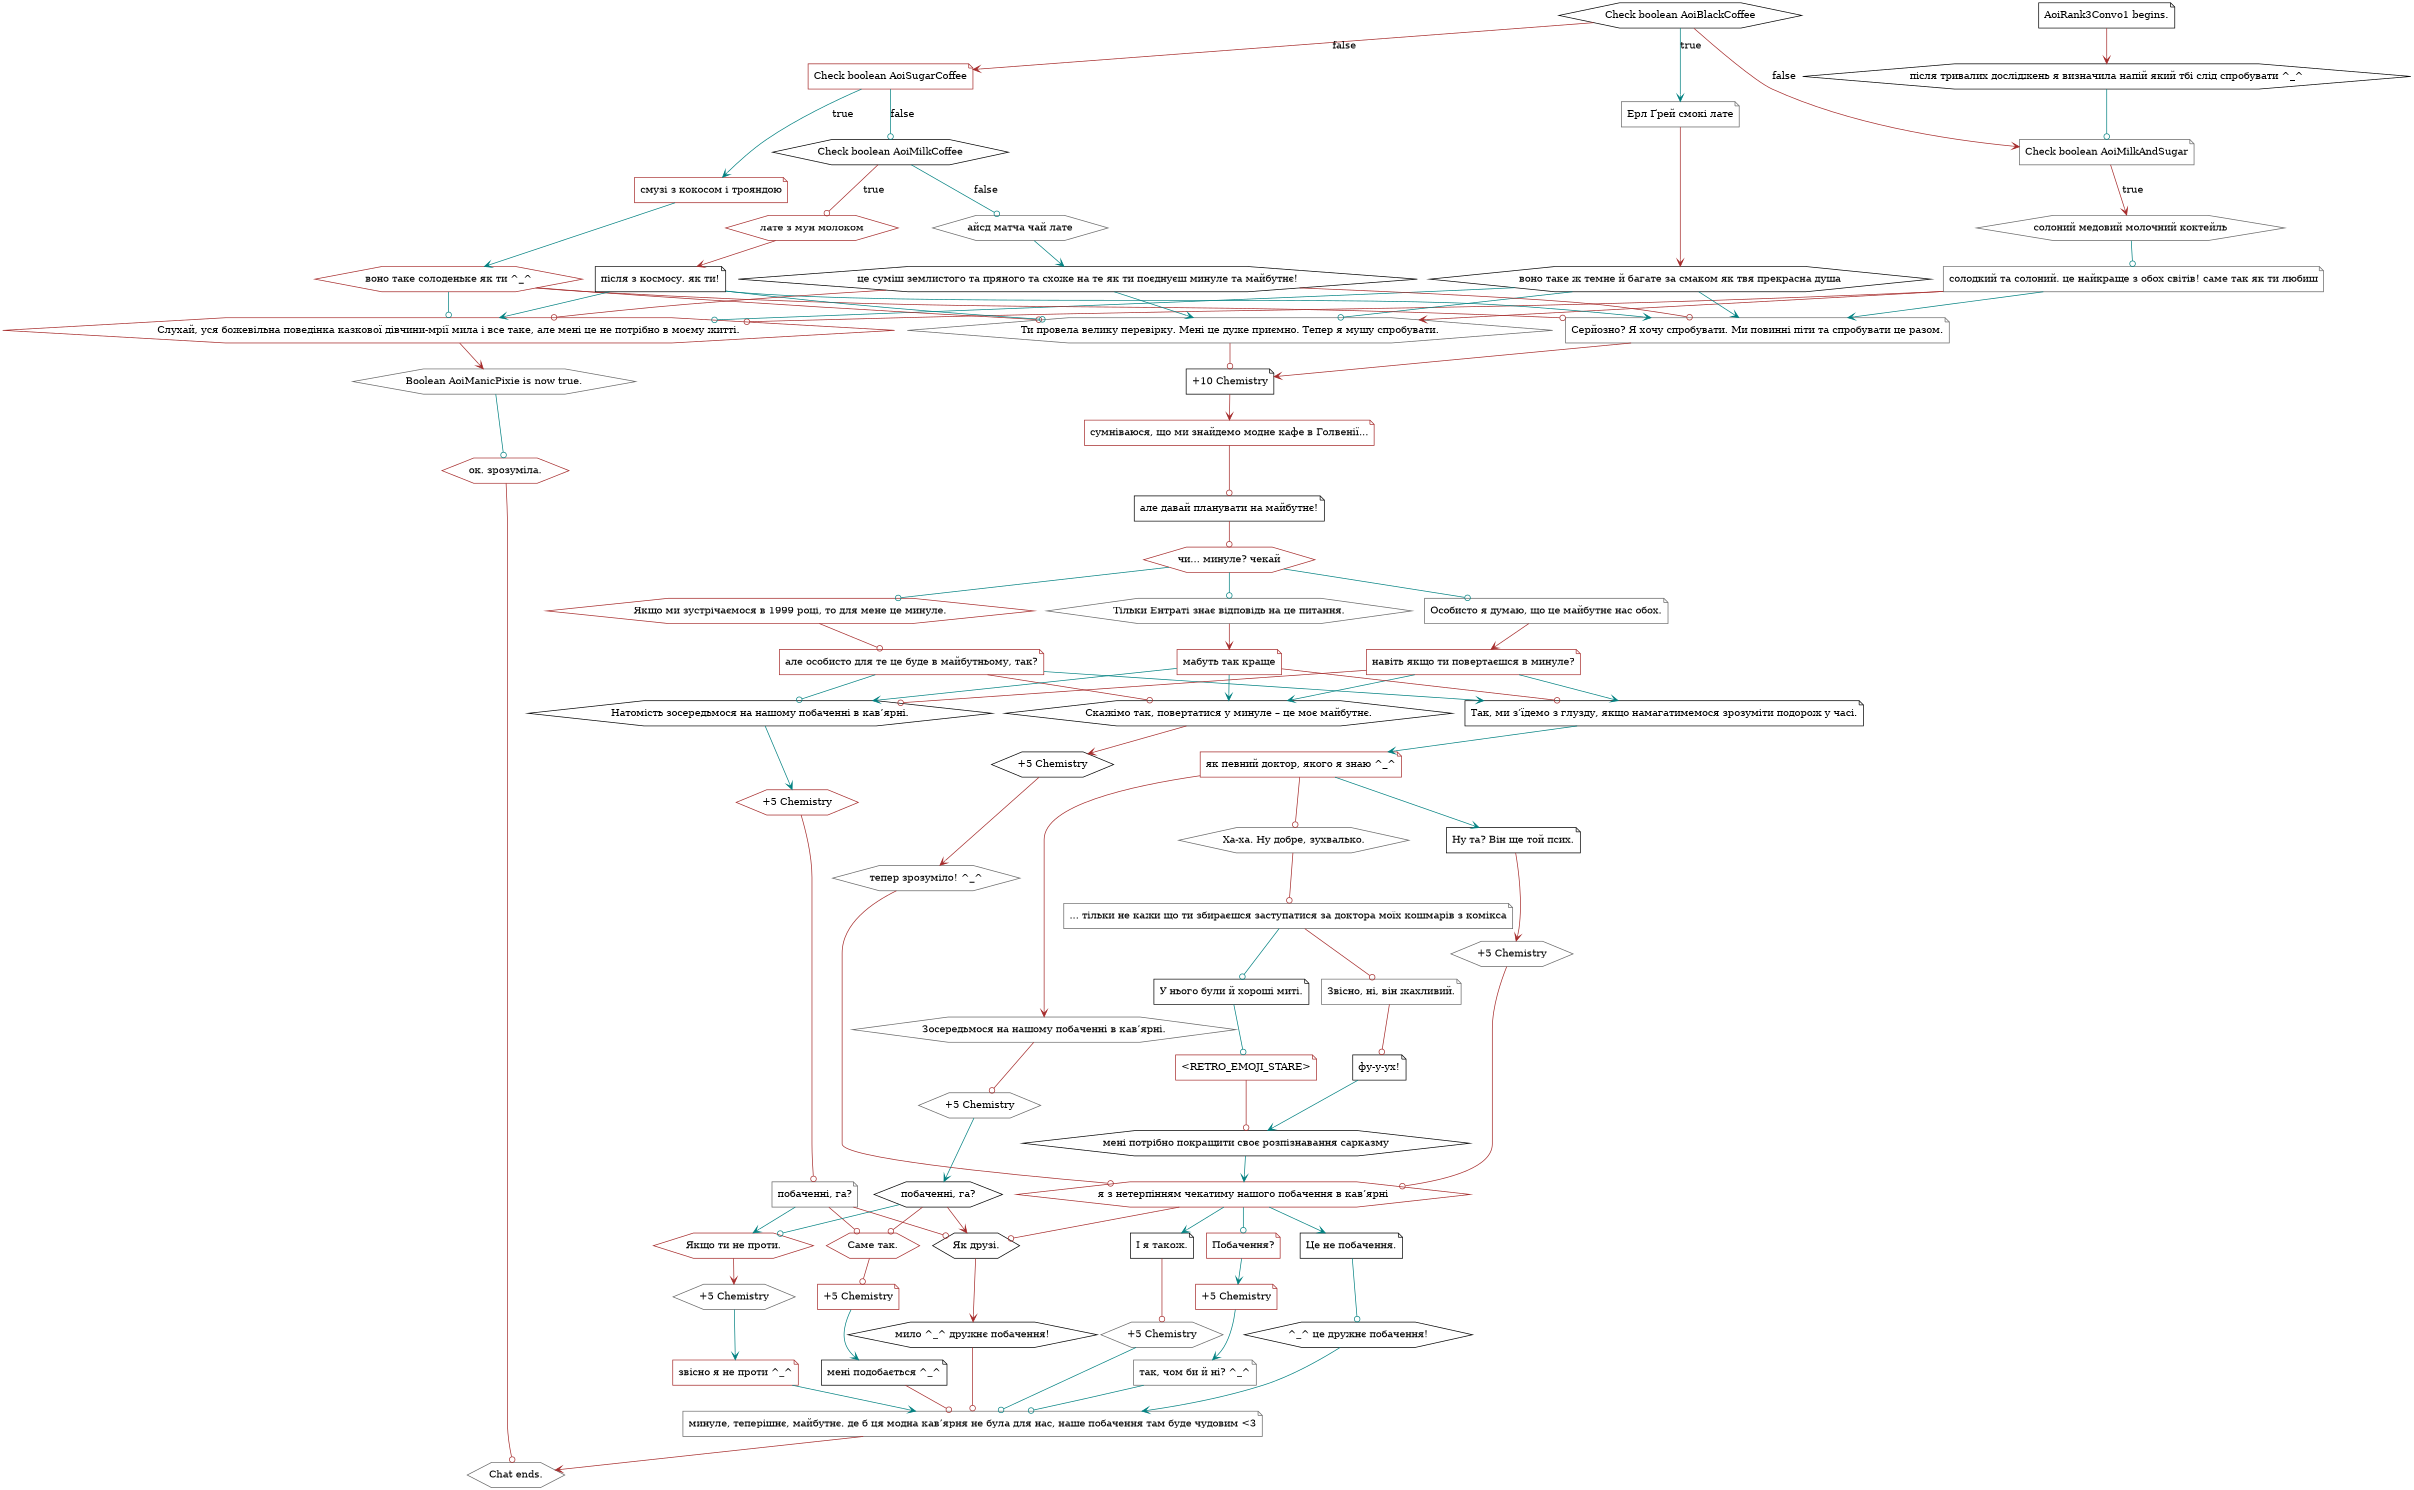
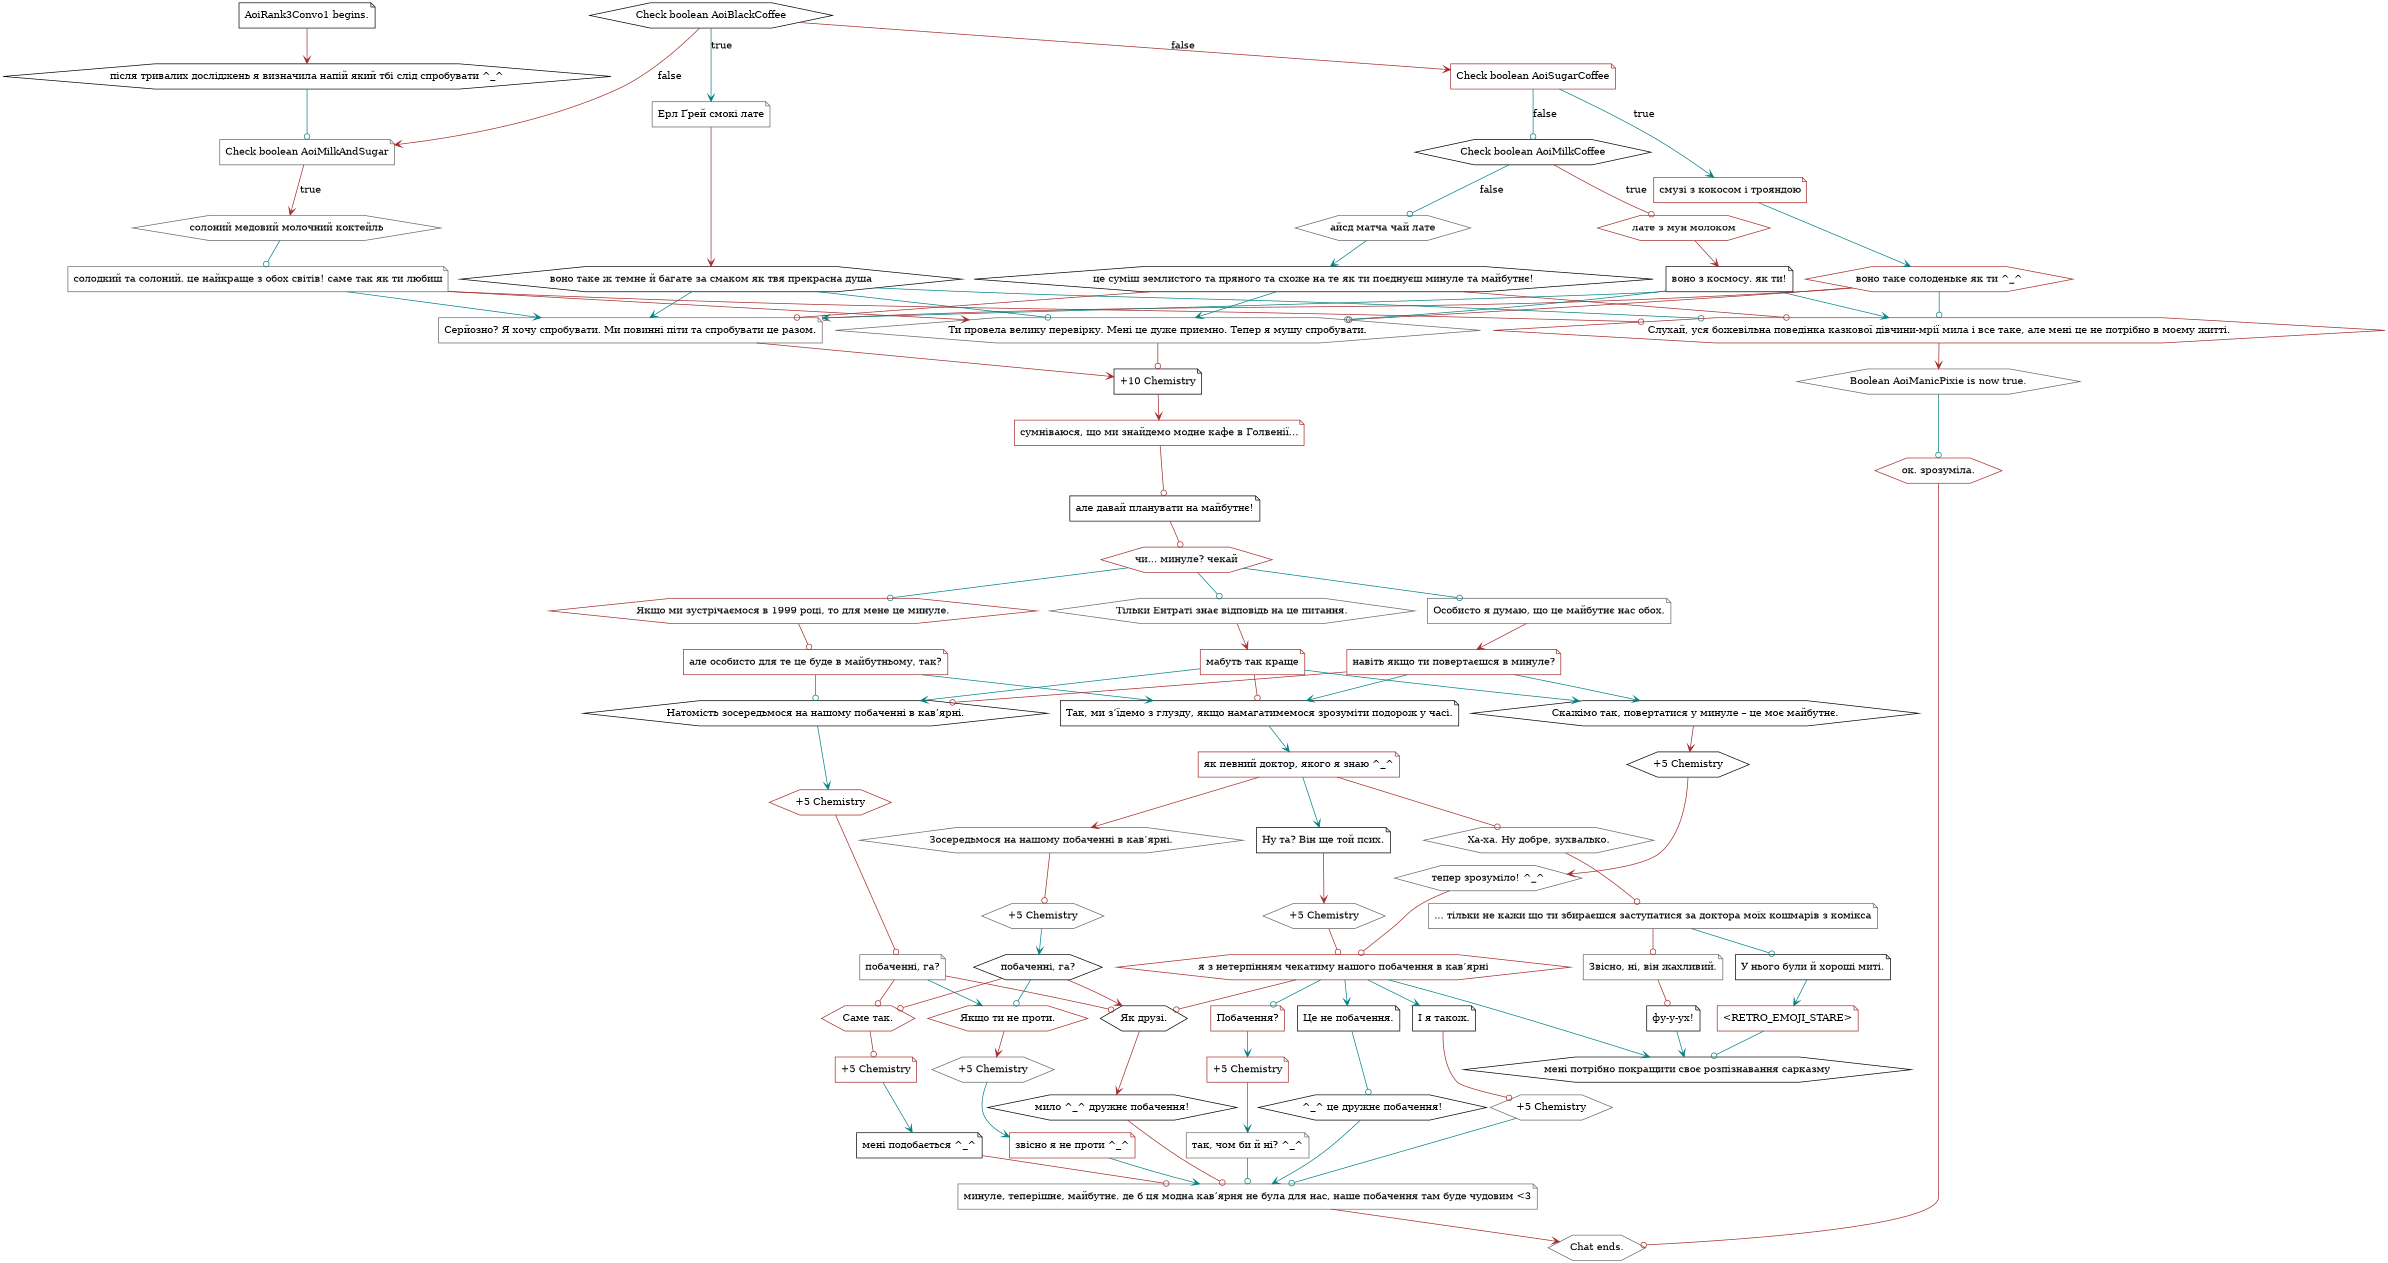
node "після з космосу. як ти!": label "після з космосу. як ти!" -> "воно з космосу. як ти!"
edge "але особисто для те це буде в майбутньому, так?" -> "Скажімо так, повертатися у минуле – це моє майбутнє.": removed
edge "У нього були й хороші миті." -> "<RETRO_EMOJI_STARE>": arrowhead odot -> vee
edge "<RETRO_EMOJI_STARE>" -> "мені потрібно покращити своє розпізнавання сарказму": color brown -> teal
edge "мені потрібно покращити своє розпізнавання сарказму" -> "я з нетерпінням чекатиму нашого побачення в кав’ярні": reversed
